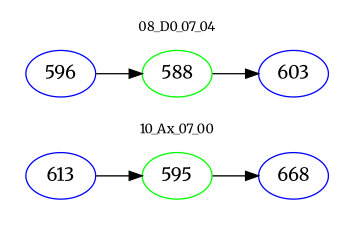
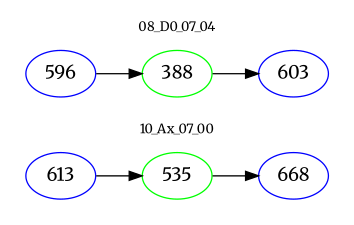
node "588": label "588" -> "388"
node "595": label "595" -> "535"
